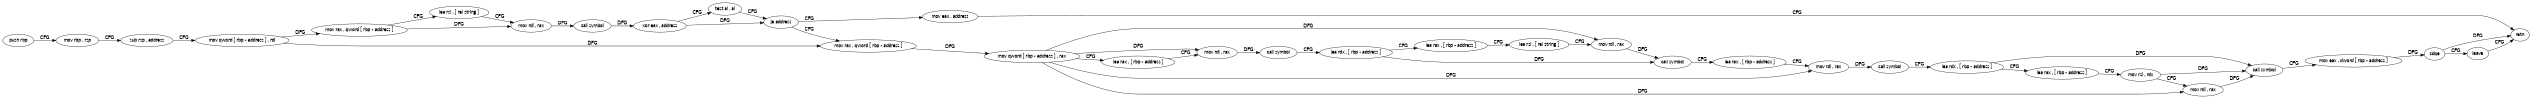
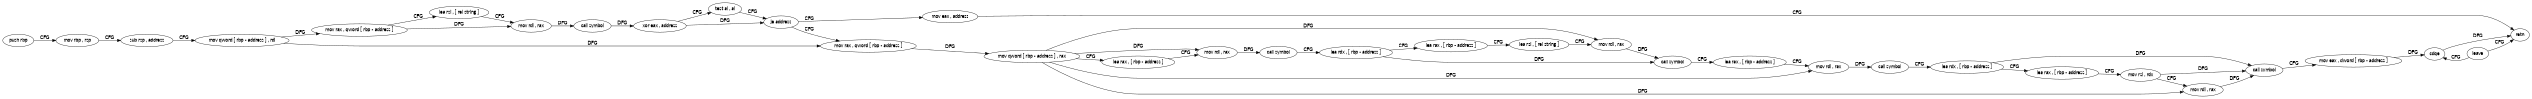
edge "cdqe" -> "leave": reversed
